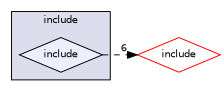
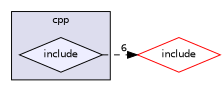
cluster "include": label "include" -> "cpp"
